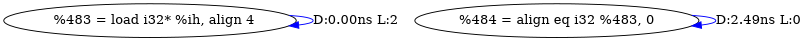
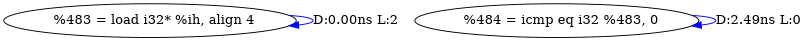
node "%484 = align eq i32 %483, 0": label "%484 = align eq i32 %483, 0" -> "%484 = icmp eq i32 %483, 0"
